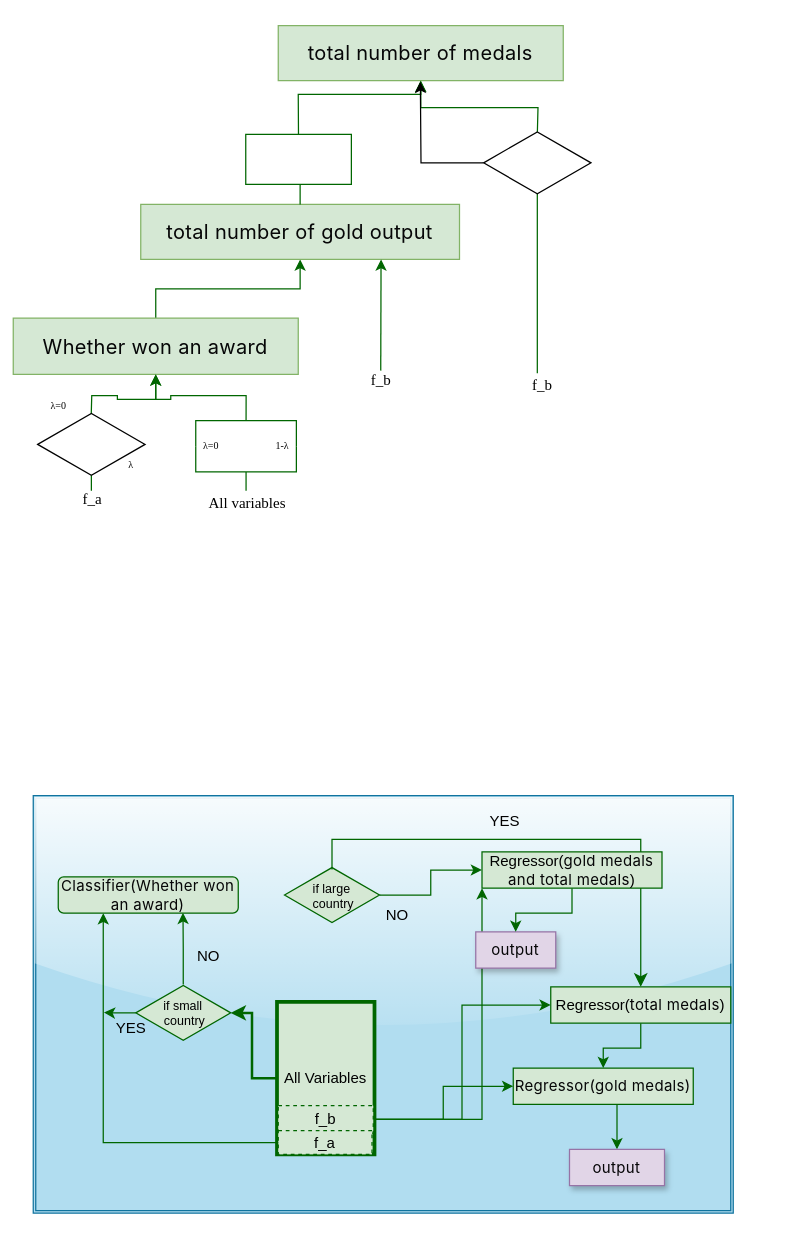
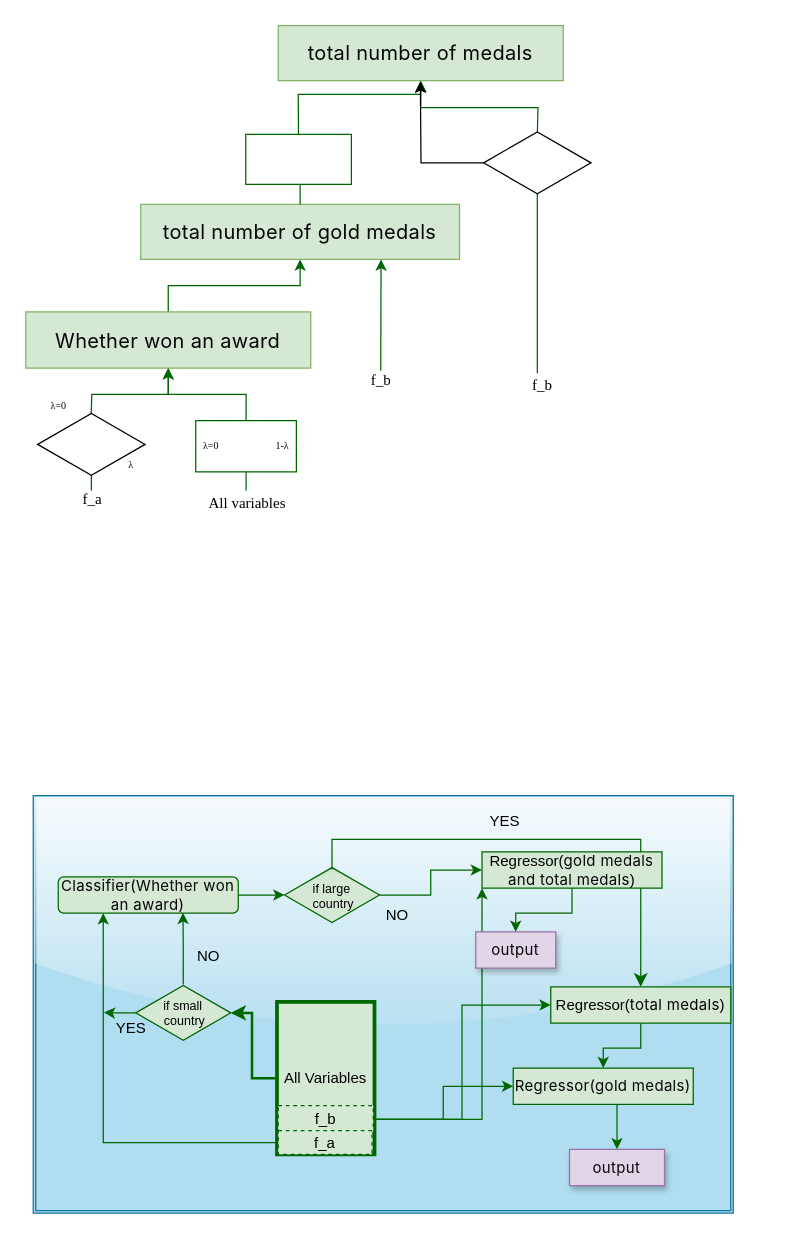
node "total number of gold output": label "total number of gold output" -> "total number of gold medals"
node "Whether won an award": moved (156, 346) -> (168, 340)
edge "Classifier(Whether won an award)" -> "if large country": added
